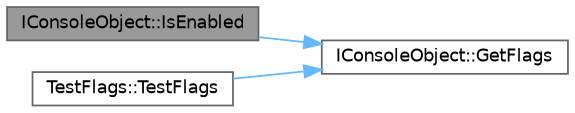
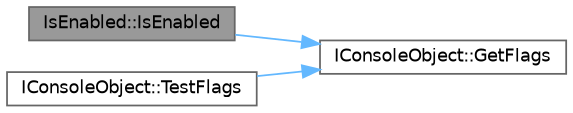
node "IConsoleObject::IsEnabled": label "IConsoleObject::IsEnabled" -> "IsEnabled::IsEnabled"
node "TestFlags::TestFlags": label "TestFlags::TestFlags" -> "IConsoleObject::TestFlags"
